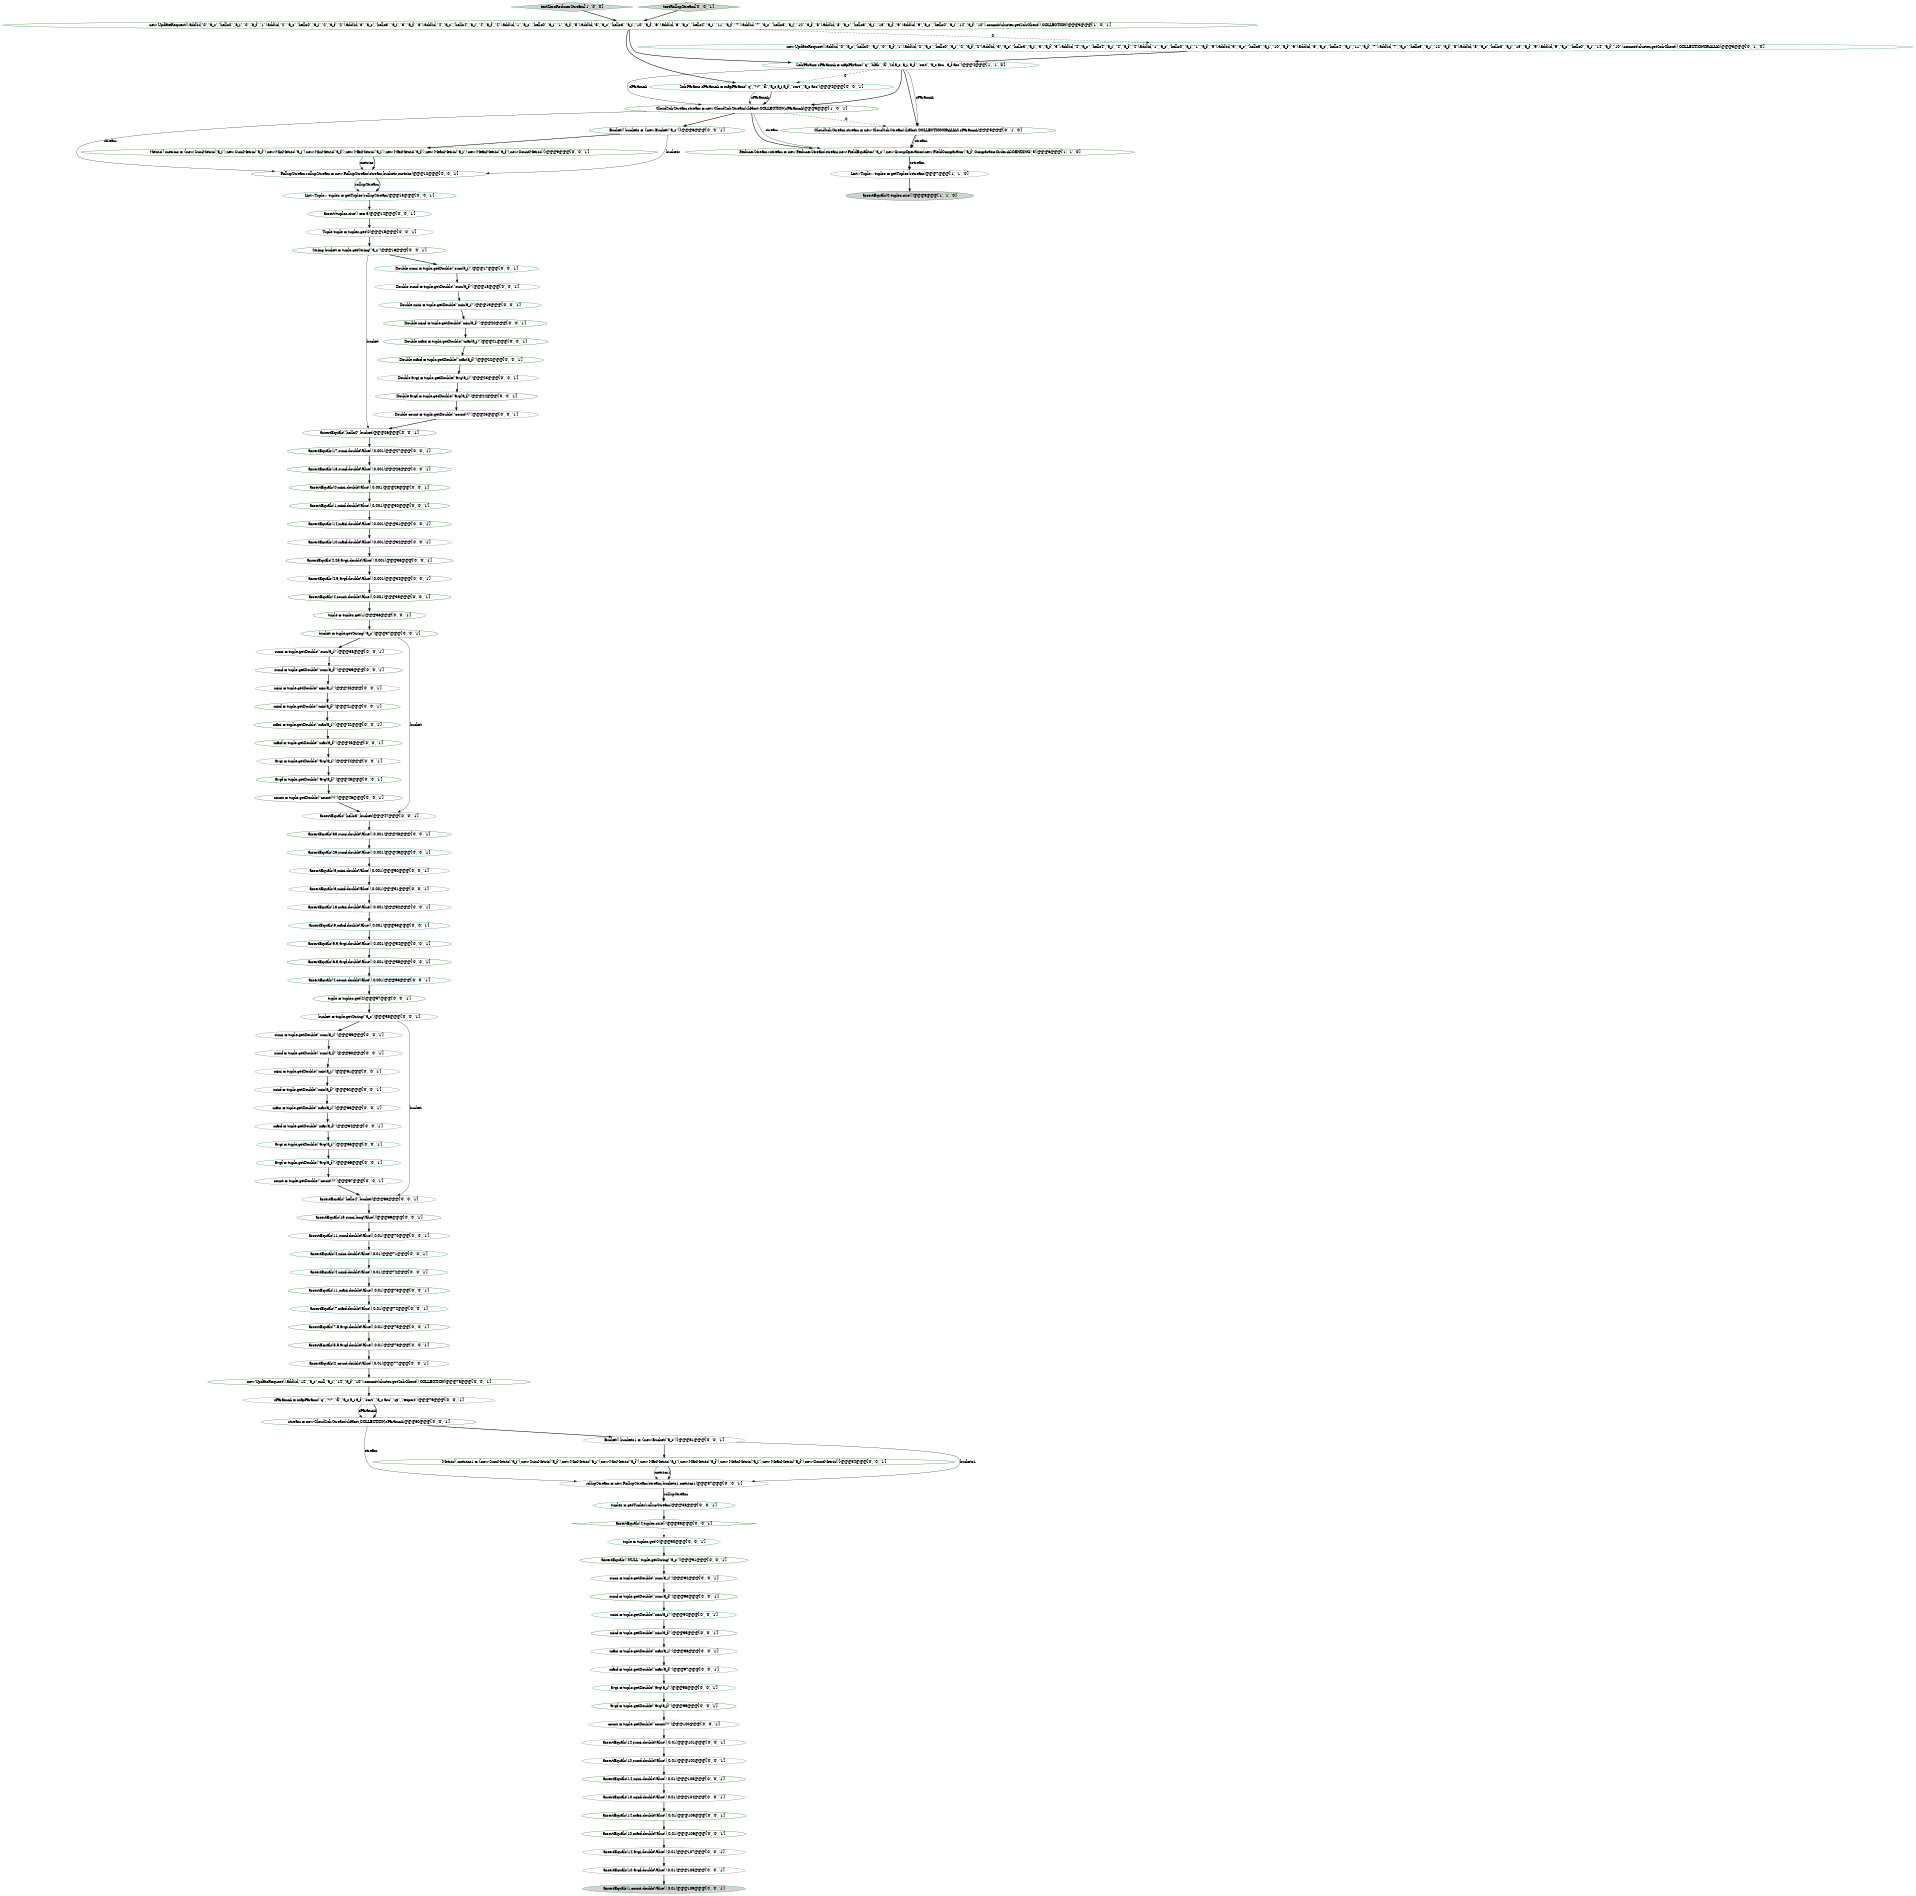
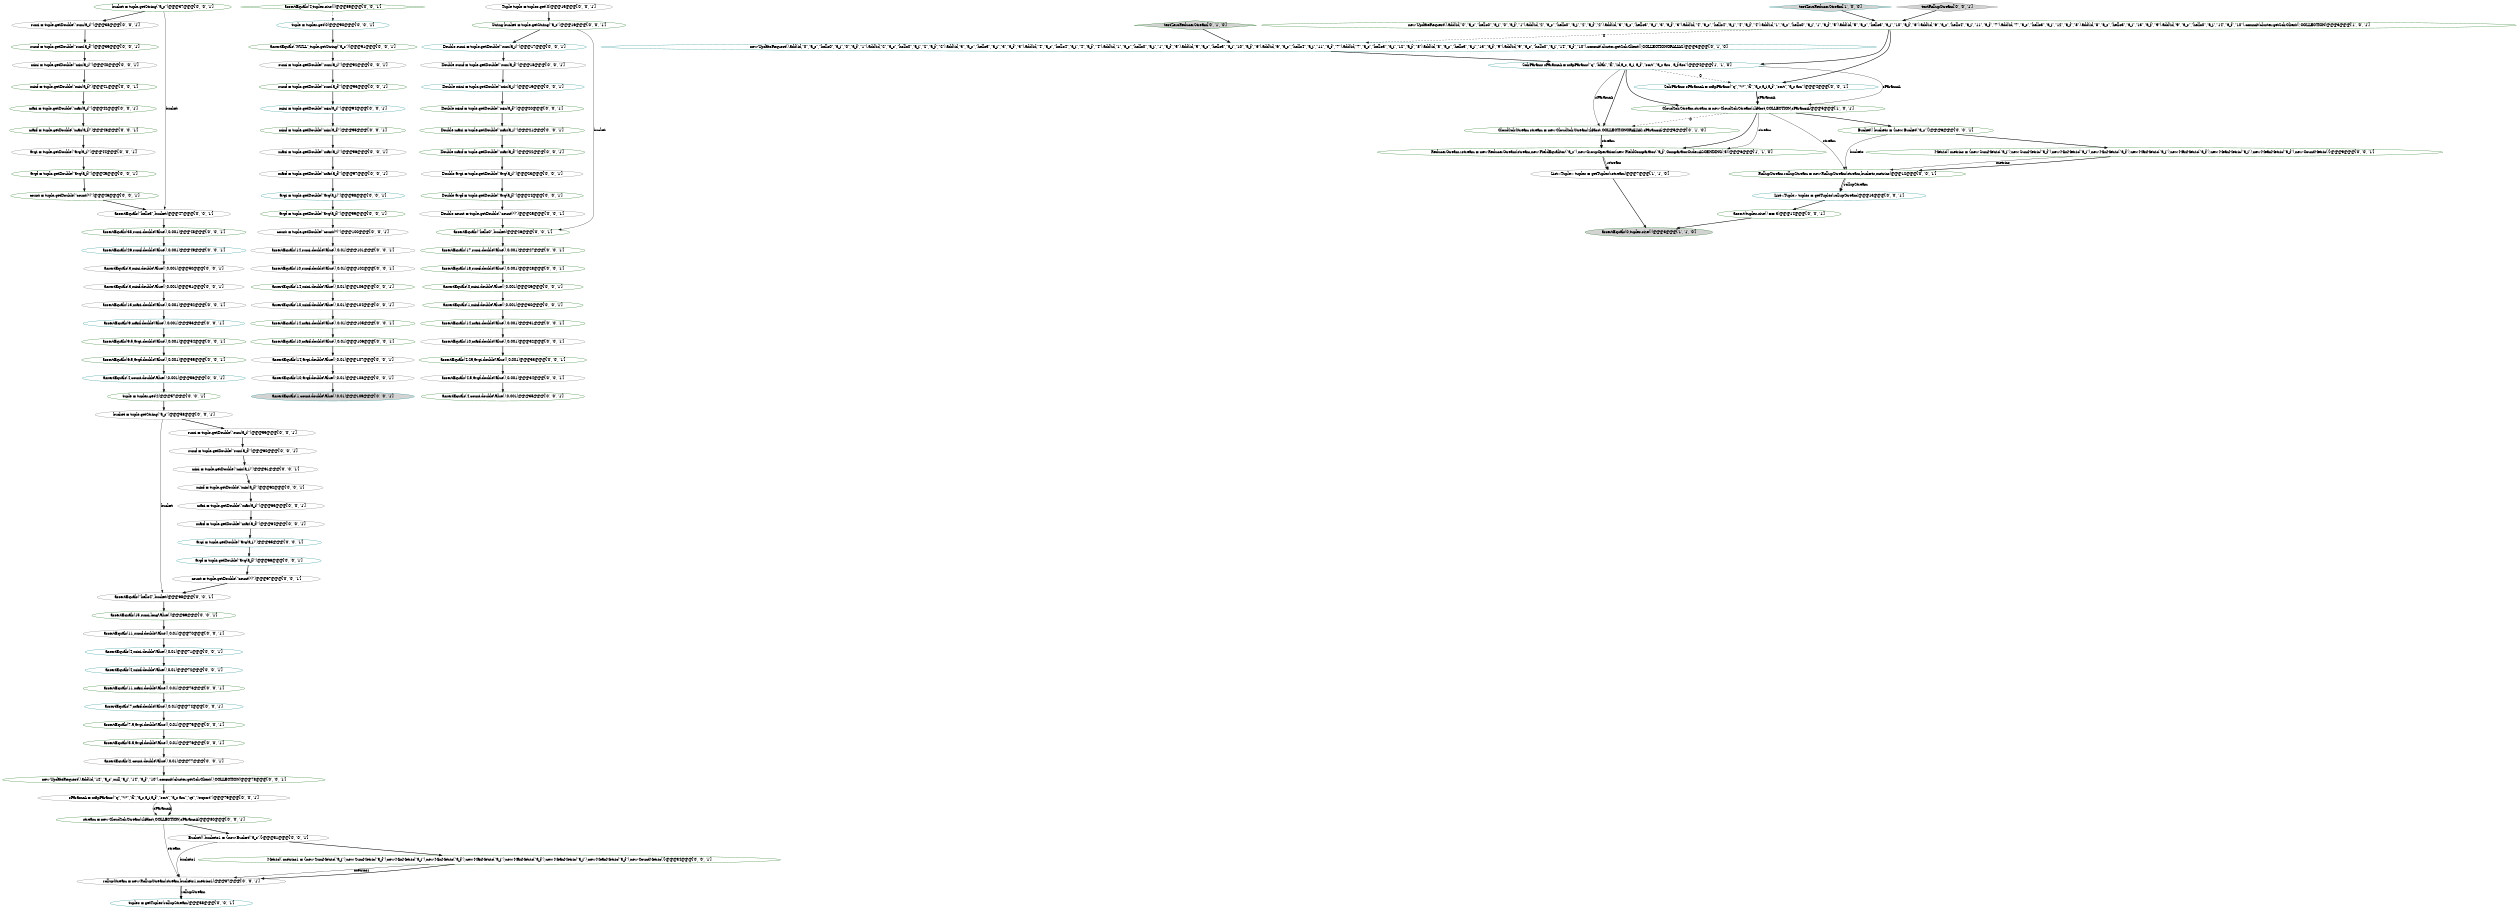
node "testRollupStream['0', '0', '1']": color darkgreen -> gray40
node "testZeroReducerStream['0', '1', '0']": added
edge "assert(tuples.size() == 3)@@@14@@@['0', '0', '1']" -> "Tuple tuple = tuples.get(0)@@@15@@@['0', '0', '1']": now "assert(tuples.size() == 3)@@@14@@@['0', '0', '1']" -> "assertEquals(0,tuples.size())@@@8@@@['1', '1', '0']"
node "tuple = tuples.get(1)@@@36@@@['0', '0', '1']": removed
edge "tuples = getTuples(rollupStream)@@@88@@@['0', '0', '1']" -> "assertEquals(4,tuples.size())@@@89@@@['0', '0', '1']": removed
